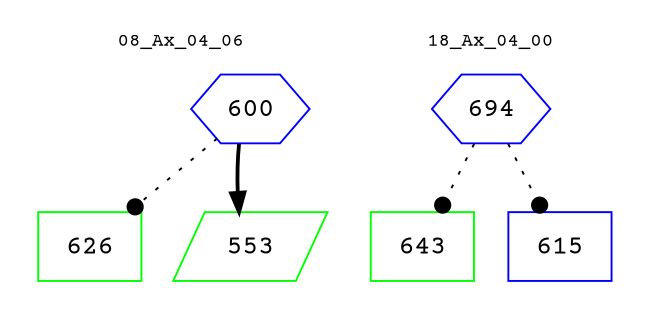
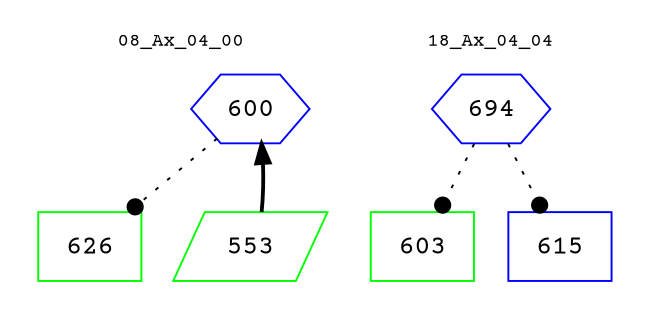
cluster "08_Ax_04_06": label "08_Ax_04_06" -> "08_Ax_04_00"
cluster "18_Ax_04_00": label "18_Ax_04_00" -> "18_Ax_04_04"
edge "600" -> "553": reversed
node "643": label "643" -> "603"
